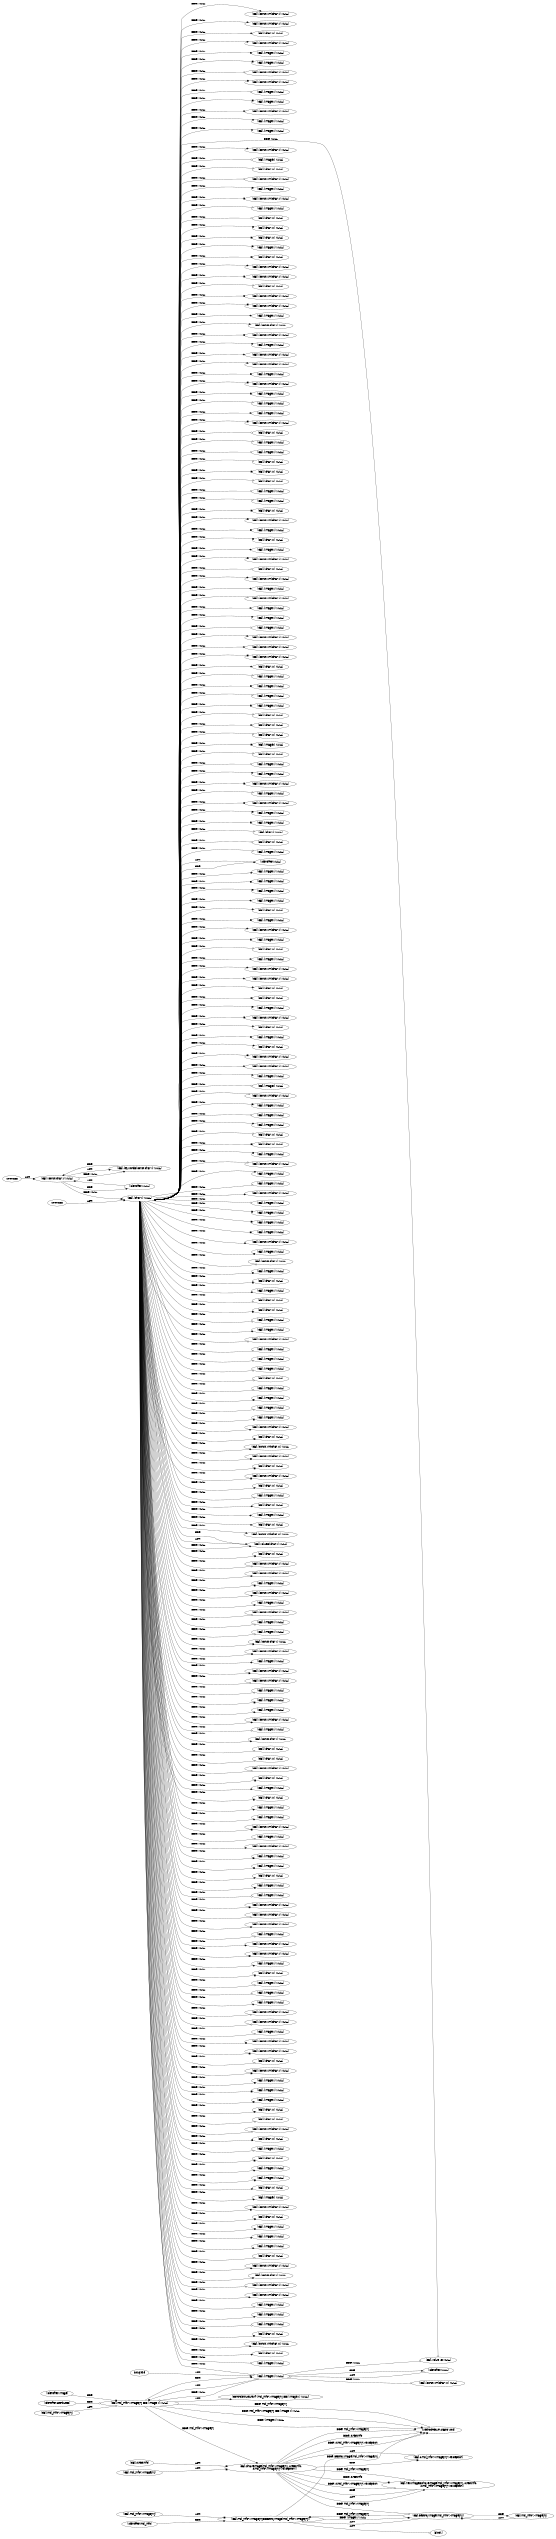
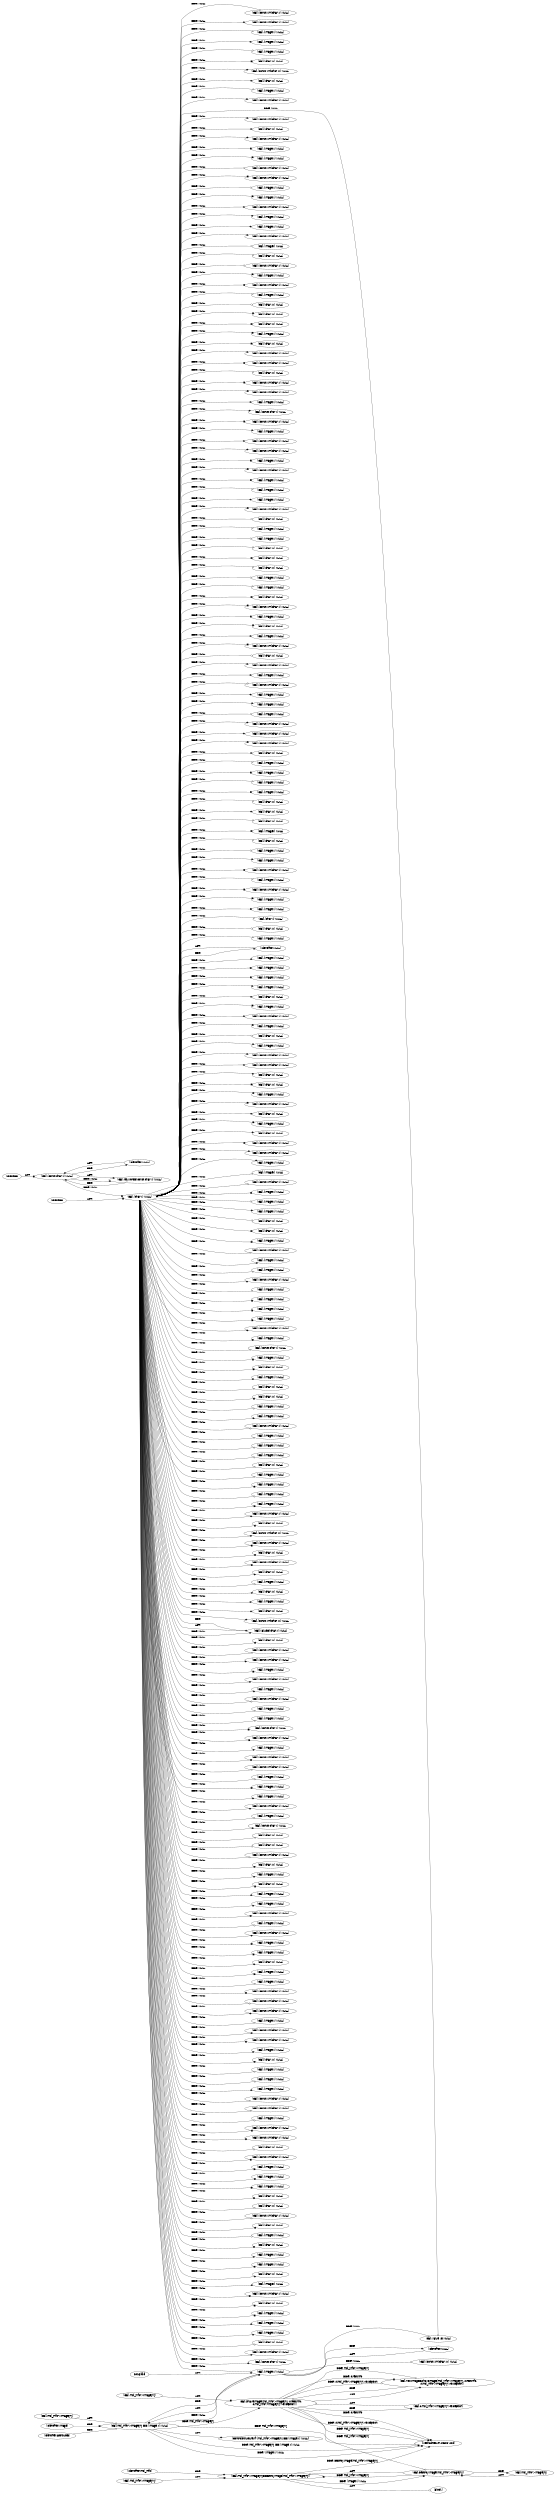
node "(Call,&rectInfo)": removed
